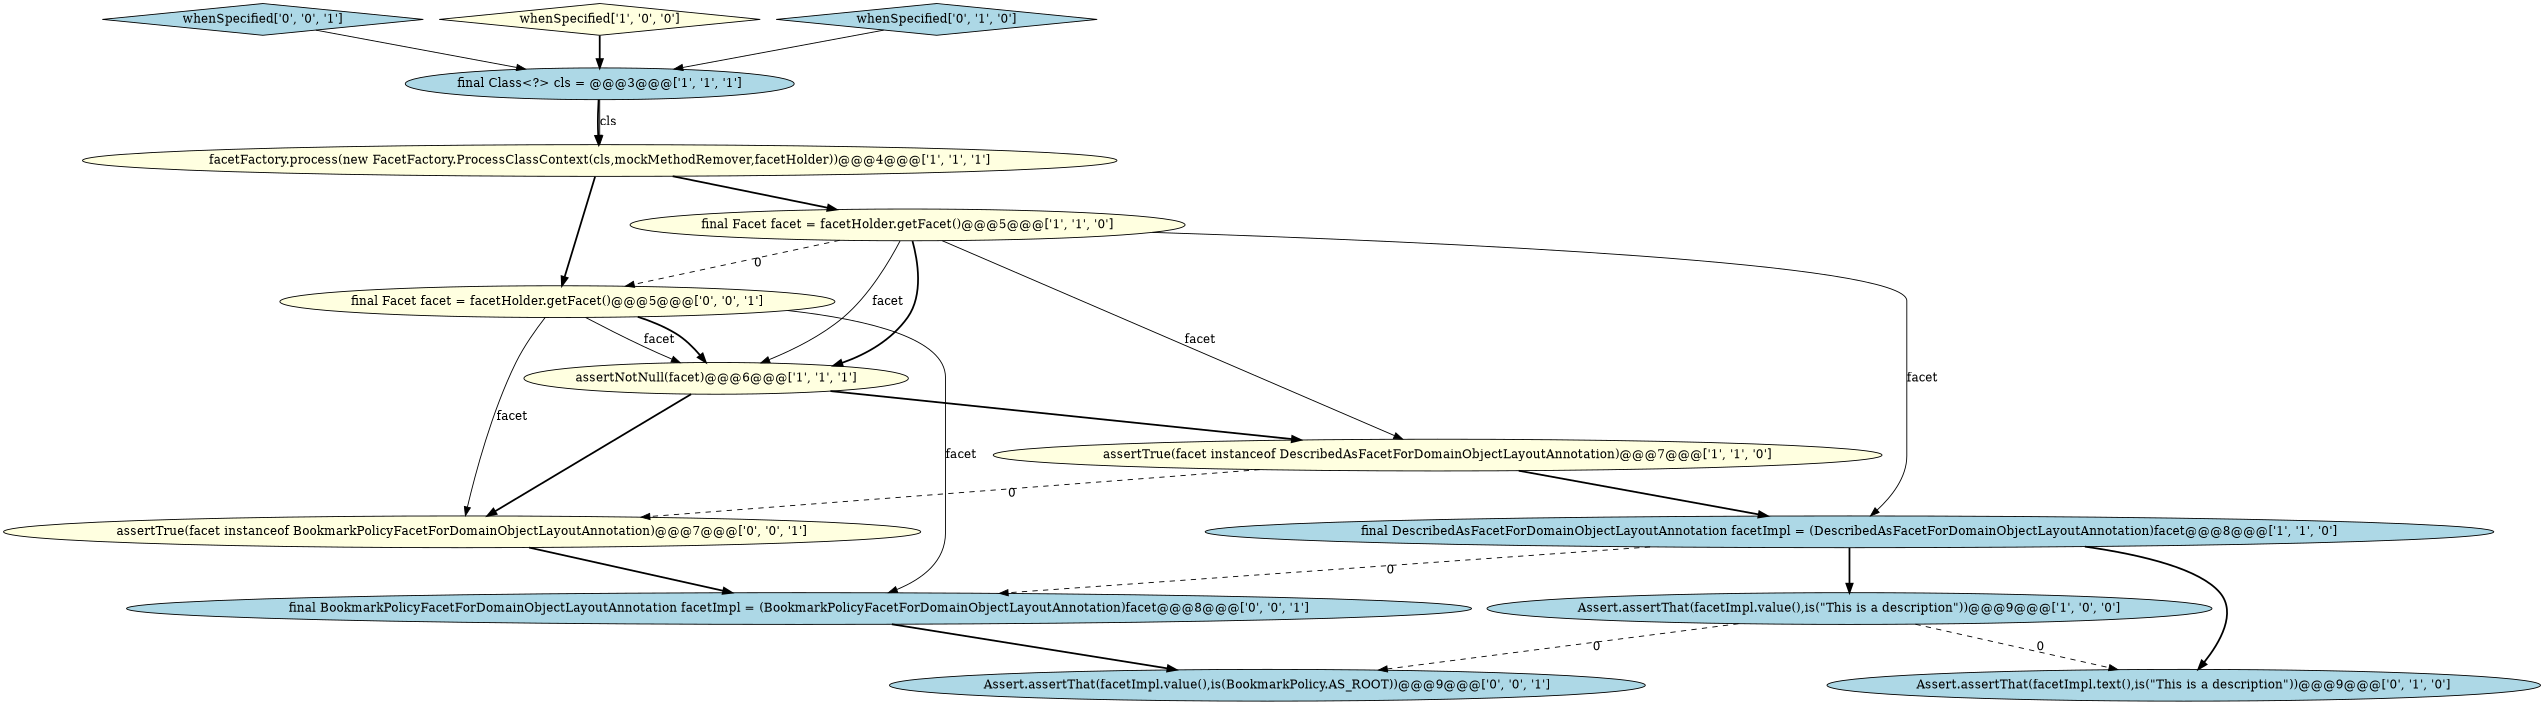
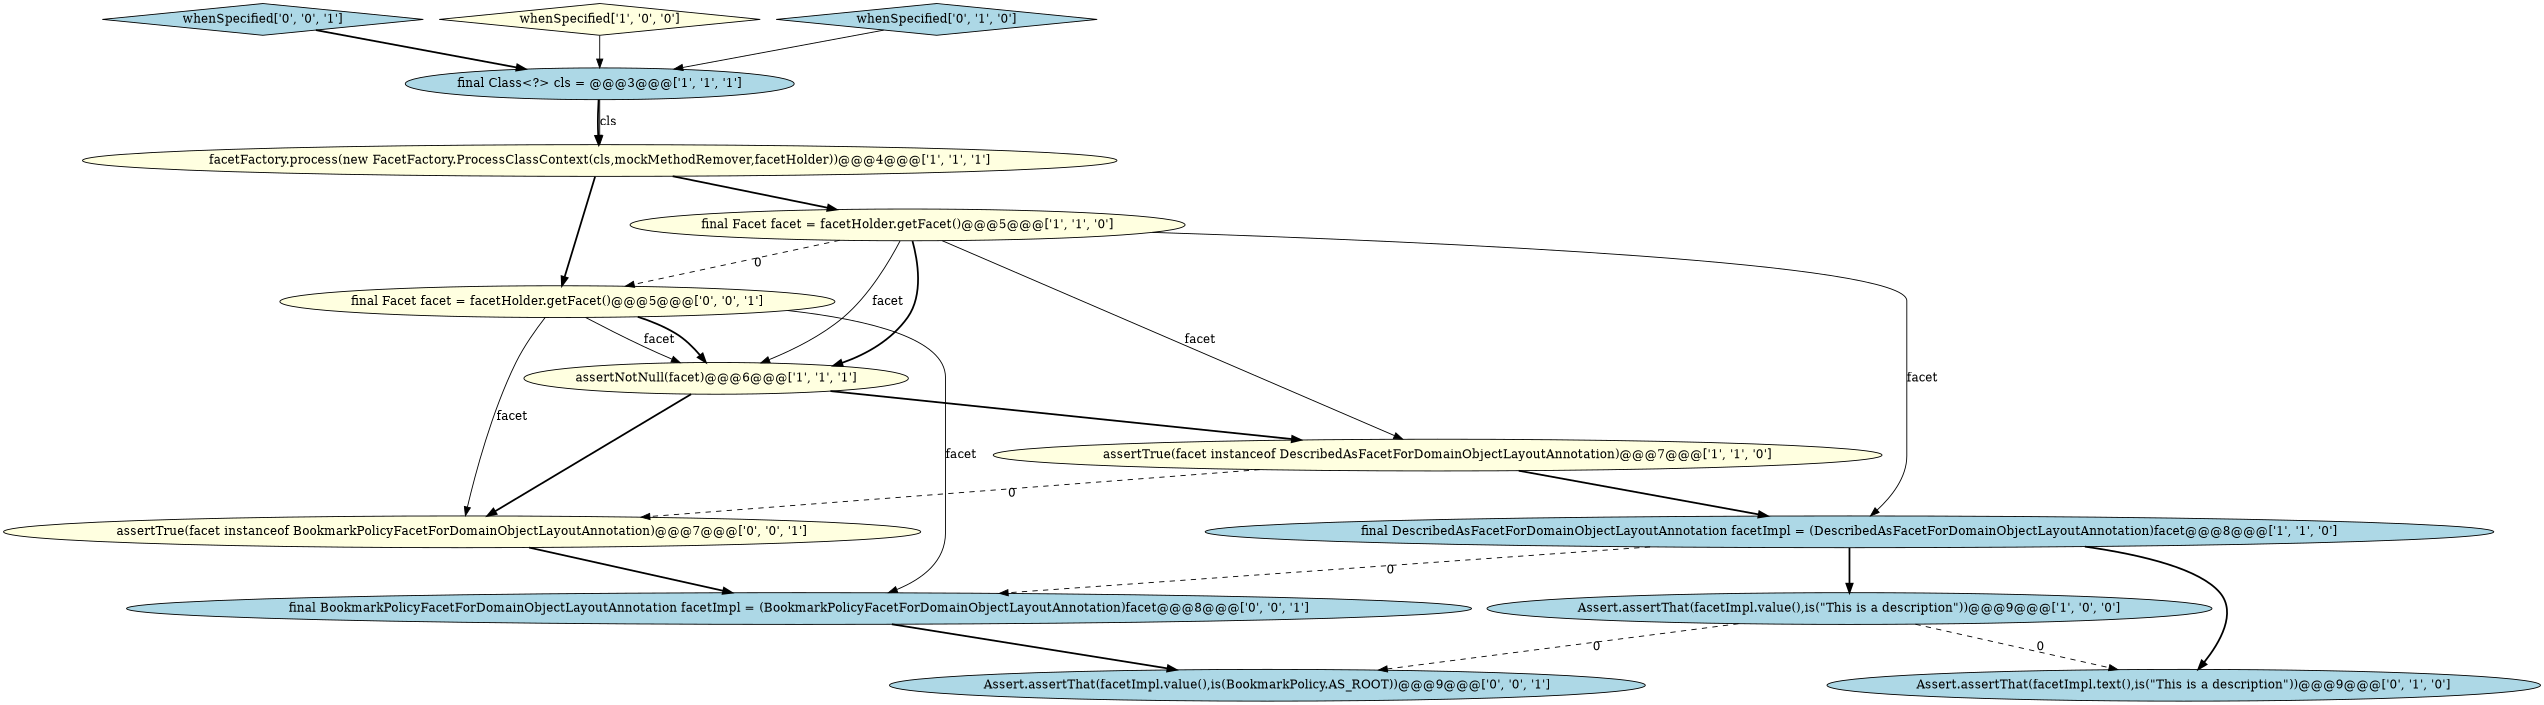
edge "whenSpecified['1', '0', '0']" -> "final Class<?> cls = @@@3@@@['1', '1', '1']": style bold -> solid
edge "whenSpecified['0', '0', '1']" -> "final Class<?> cls = @@@3@@@['1', '1', '1']": style solid -> bold
